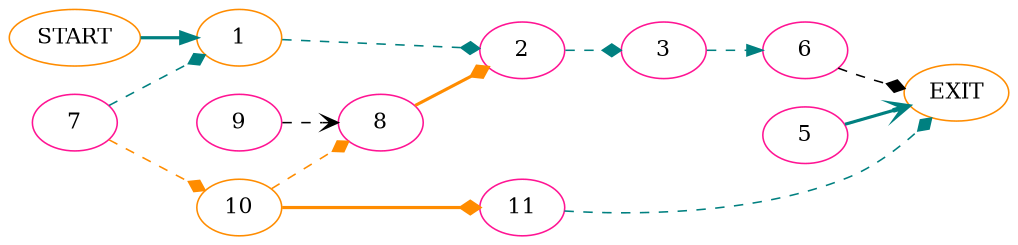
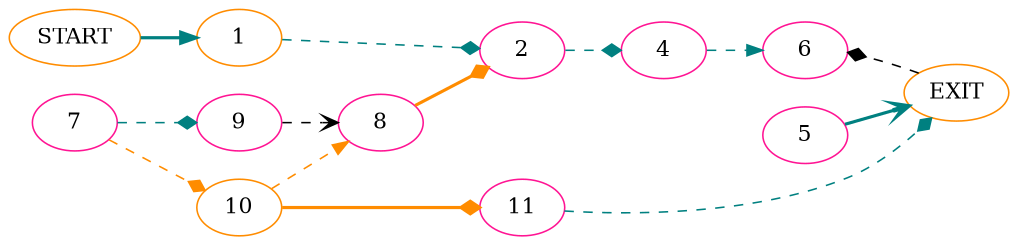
node "3": label "3" -> "4"
edge "6" -> "EXIT": reversed
edge "7" -> "1": now "7" -> "9"
edge "10" -> "8": arrowhead diamond -> normal
